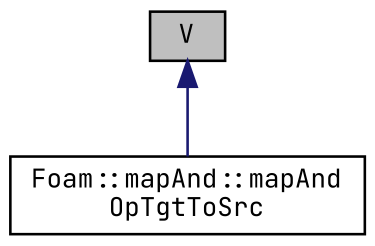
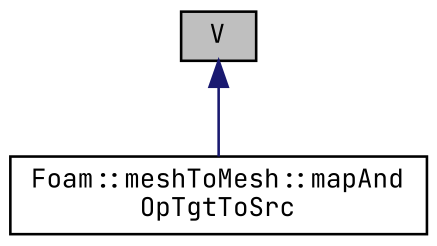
node "Foam::mapAnd::mapAnd OpTgtToSrc": label "Foam::mapAnd::mapAnd OpTgtToSrc" -> "Foam::meshToMesh::mapAnd OpTgtToSrc"
